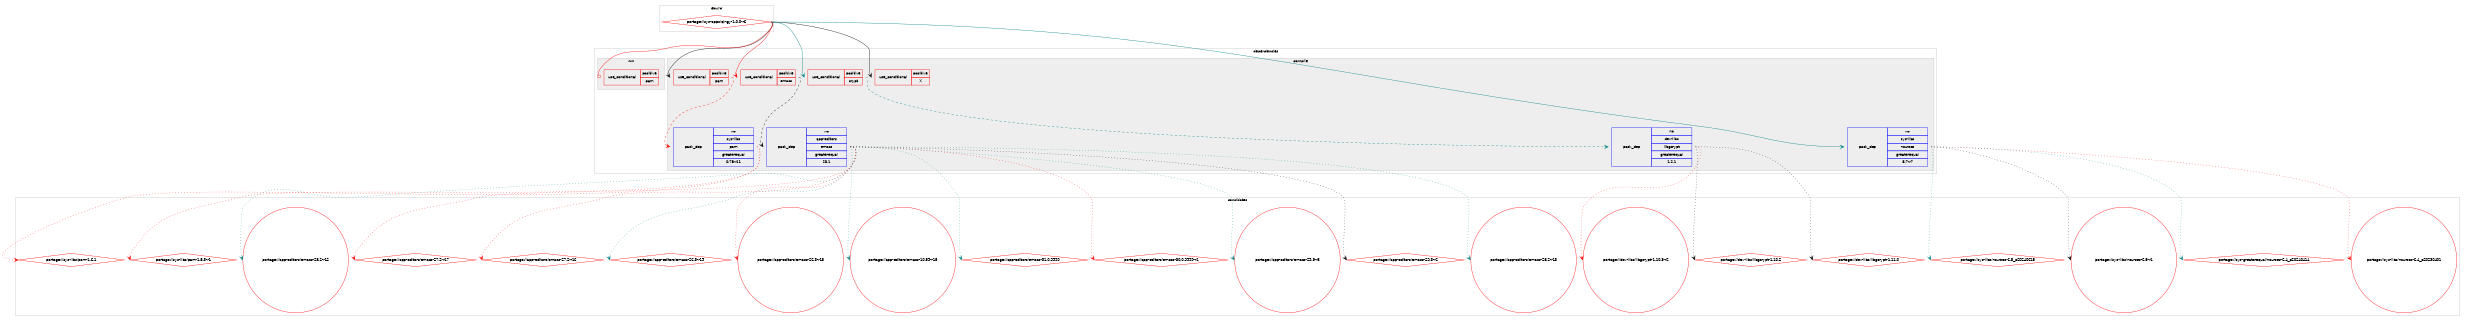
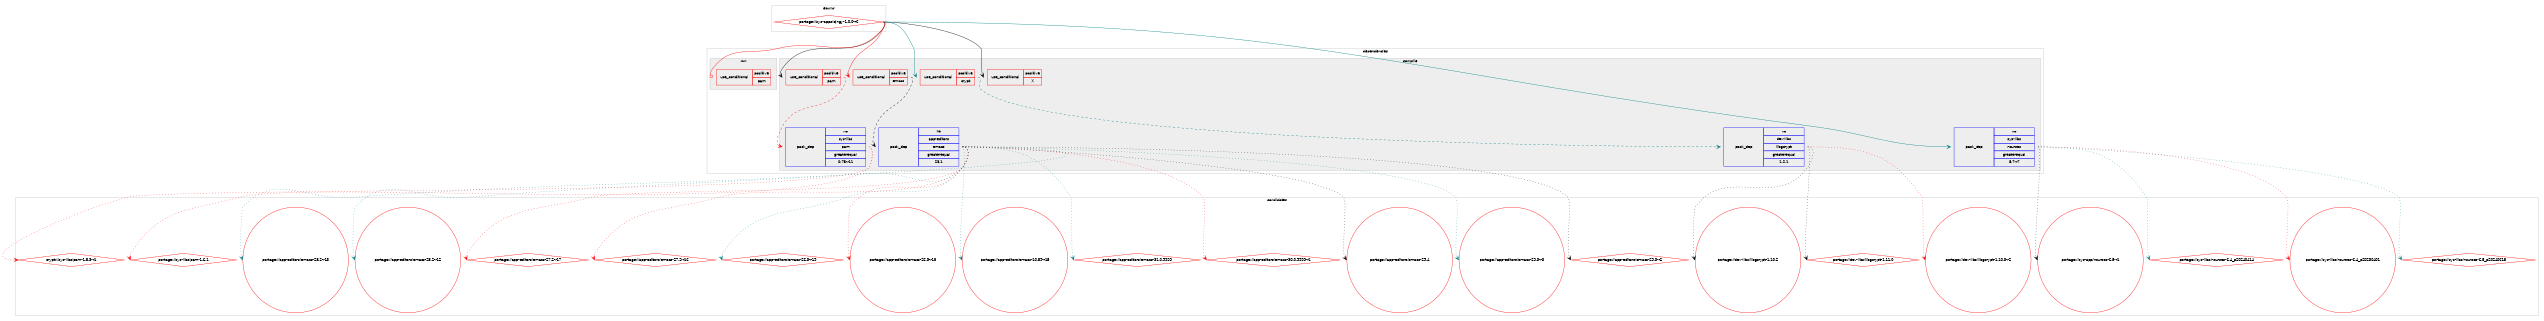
node "portage://sys-libs/pam-1.5.3-r1": label "portage://sys-libs/pam-1.5.3-r1" -> "crypt://sys-libs/pam-1.5.3-r1"
node "portage://app-editors/emacs-29.4": added
node "portage://dev-libs/libgcrypt-1.10.2": shape diamond -> circle
node "portage://sys-libs/ncurses-6.5-r1": label "portage://sys-libs/ncurses-6.5-r1" -> "portage://sys-app/ncurses-6.5-r1"
node "portage://sys-greaterequal/ncurses-6.4_p20240414": label "portage://sys-greaterequal/ncurses-6.4_p20240414" -> "portage://sys-libs/ncurses-6.4_p20240414"
